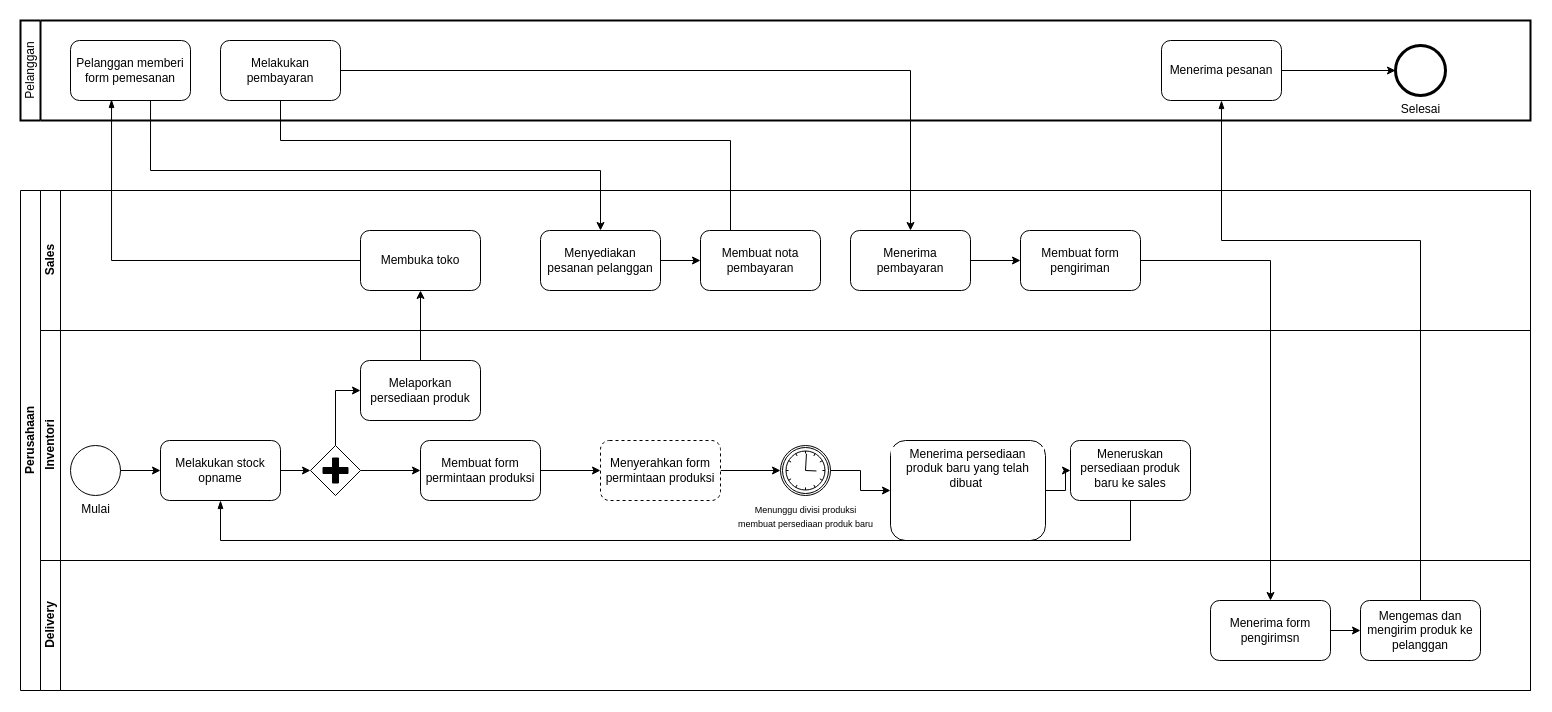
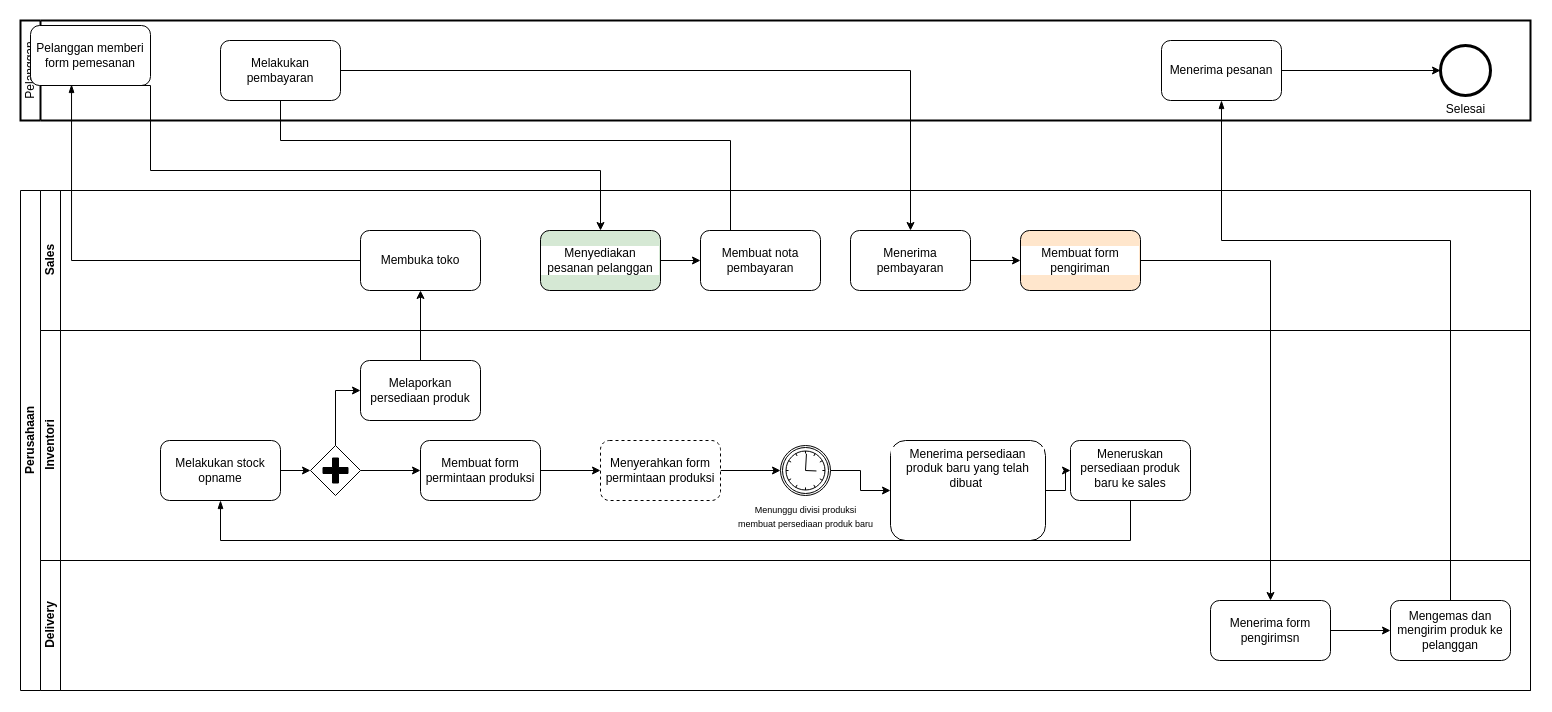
node "Pelanggan memberi form pemesanan": moved (131, 71) -> (91, 56)
node "Selesai": moved (1421, 71) -> (1466, 71)
node "Menyediakan pesanan pelanggan": fillcolor #ffffff -> #d5e8d4
node "Membuat form pengiriman": fillcolor #ffffff -> #ffe6cc
node "Mulai": removed
edge "Mulai" -> "Melakukan stock opname": removed
node "Mengemas dan mengirim produk ke pelanggan": moved (1421, 631) -> (1451, 631)
